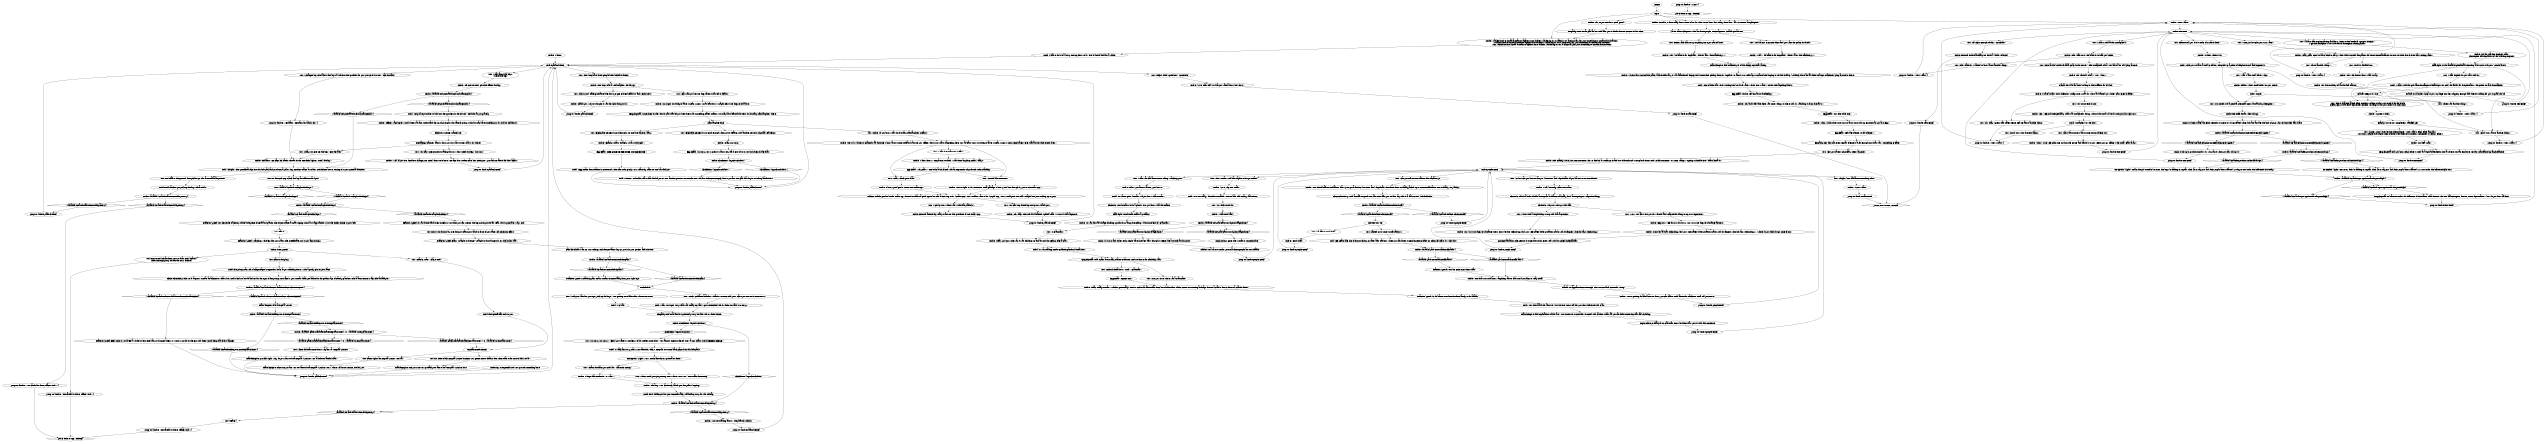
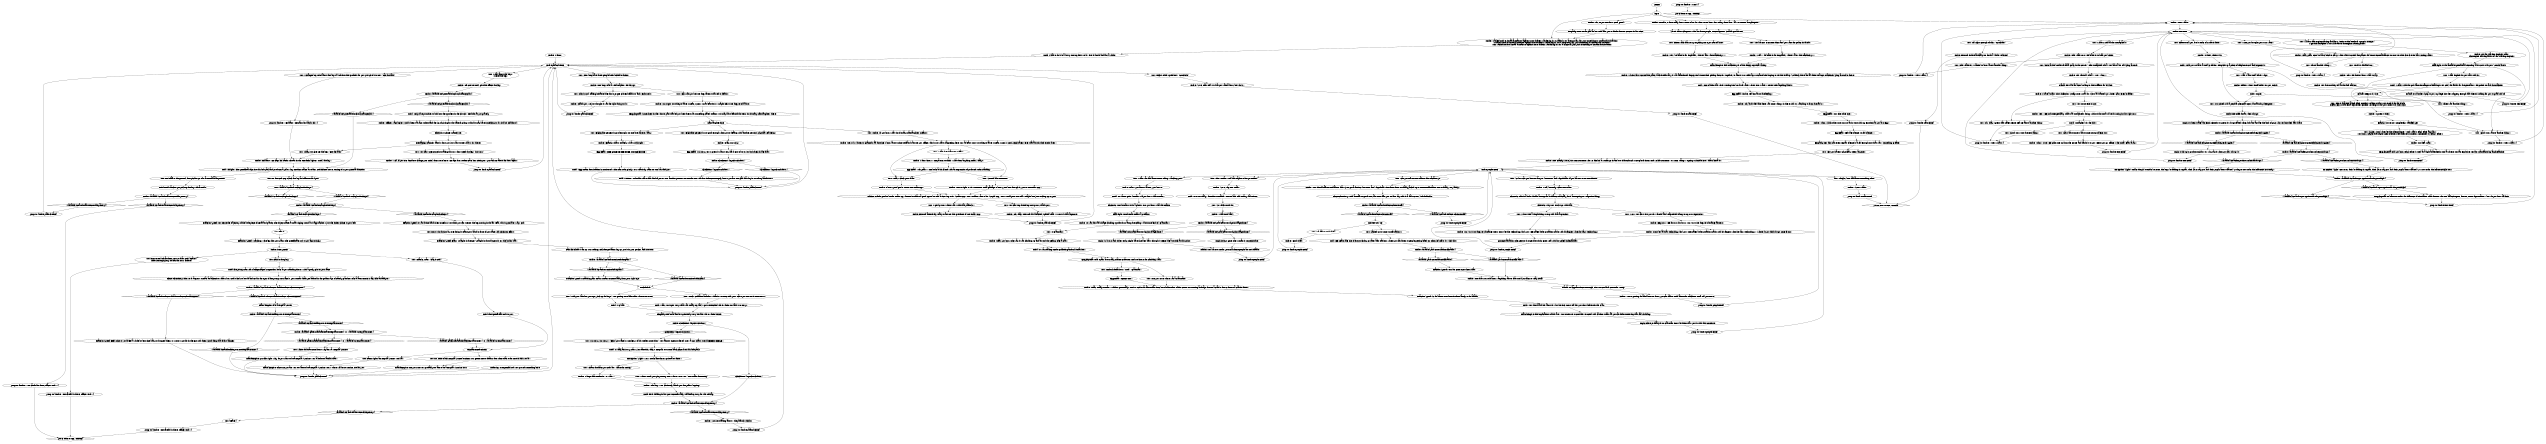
node "Rhetoric: Why not! Let's go with that.": label "Rhetoric: Why not! Let's go with that." -> "Rhetoric: Why not! Ouch's go with that."
edge "You: Bask in the glory." -> "Andre victory HUB": reversed
